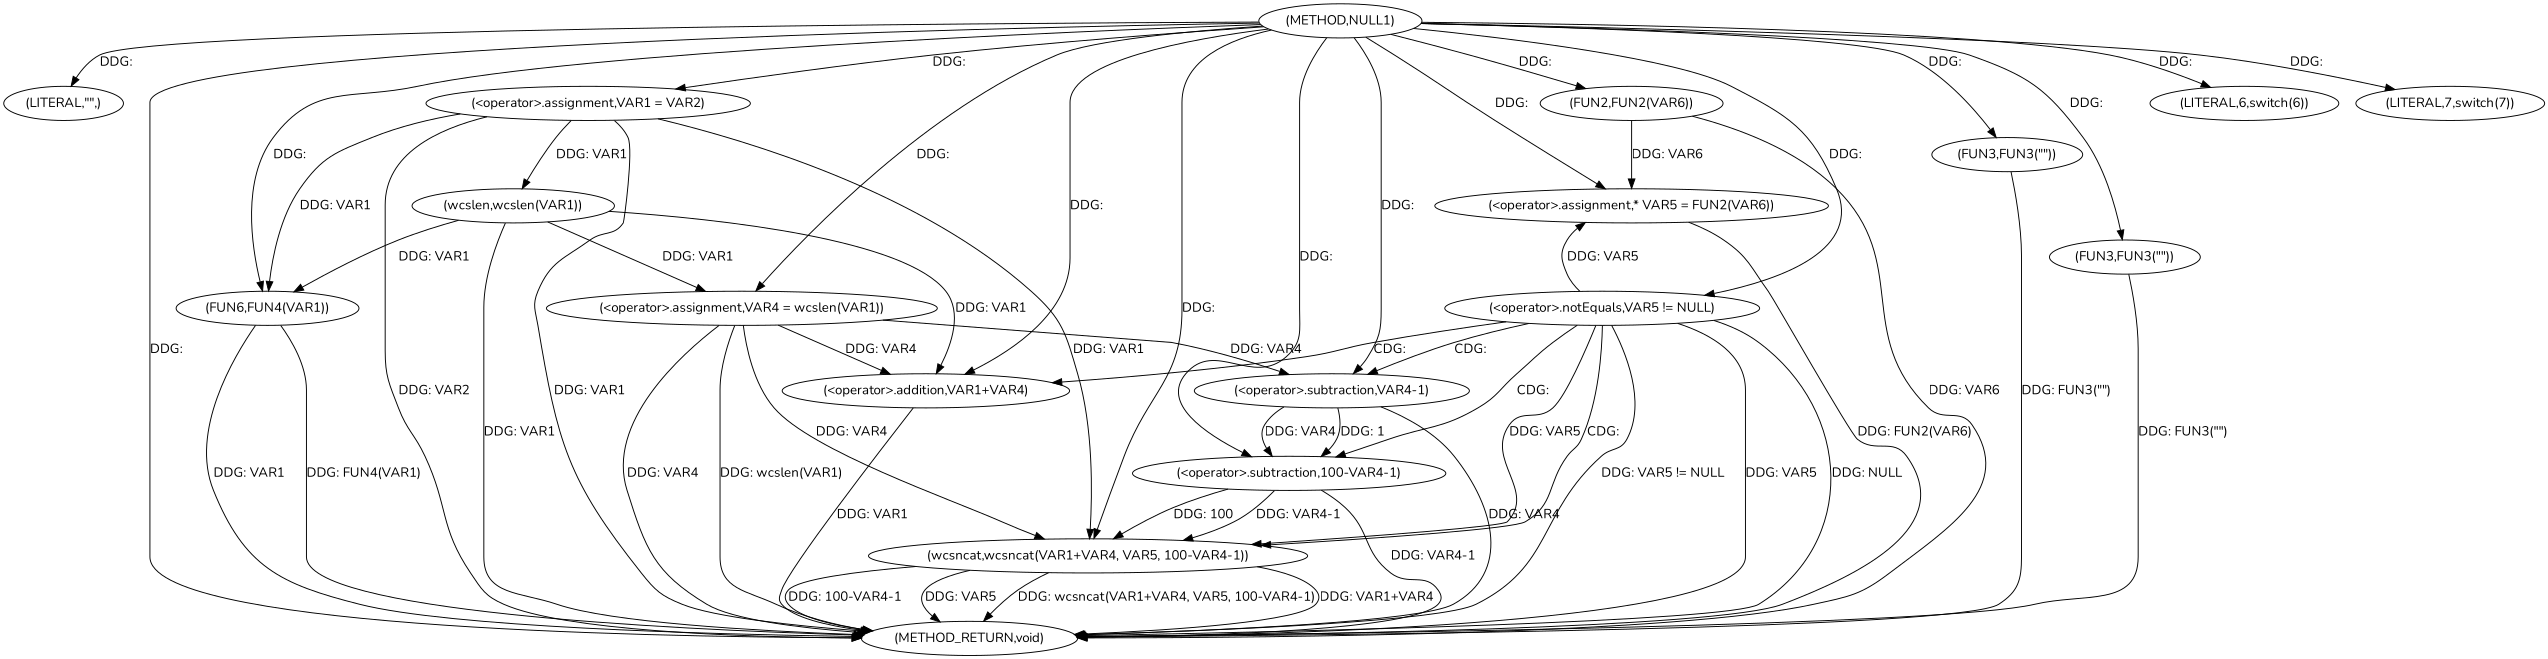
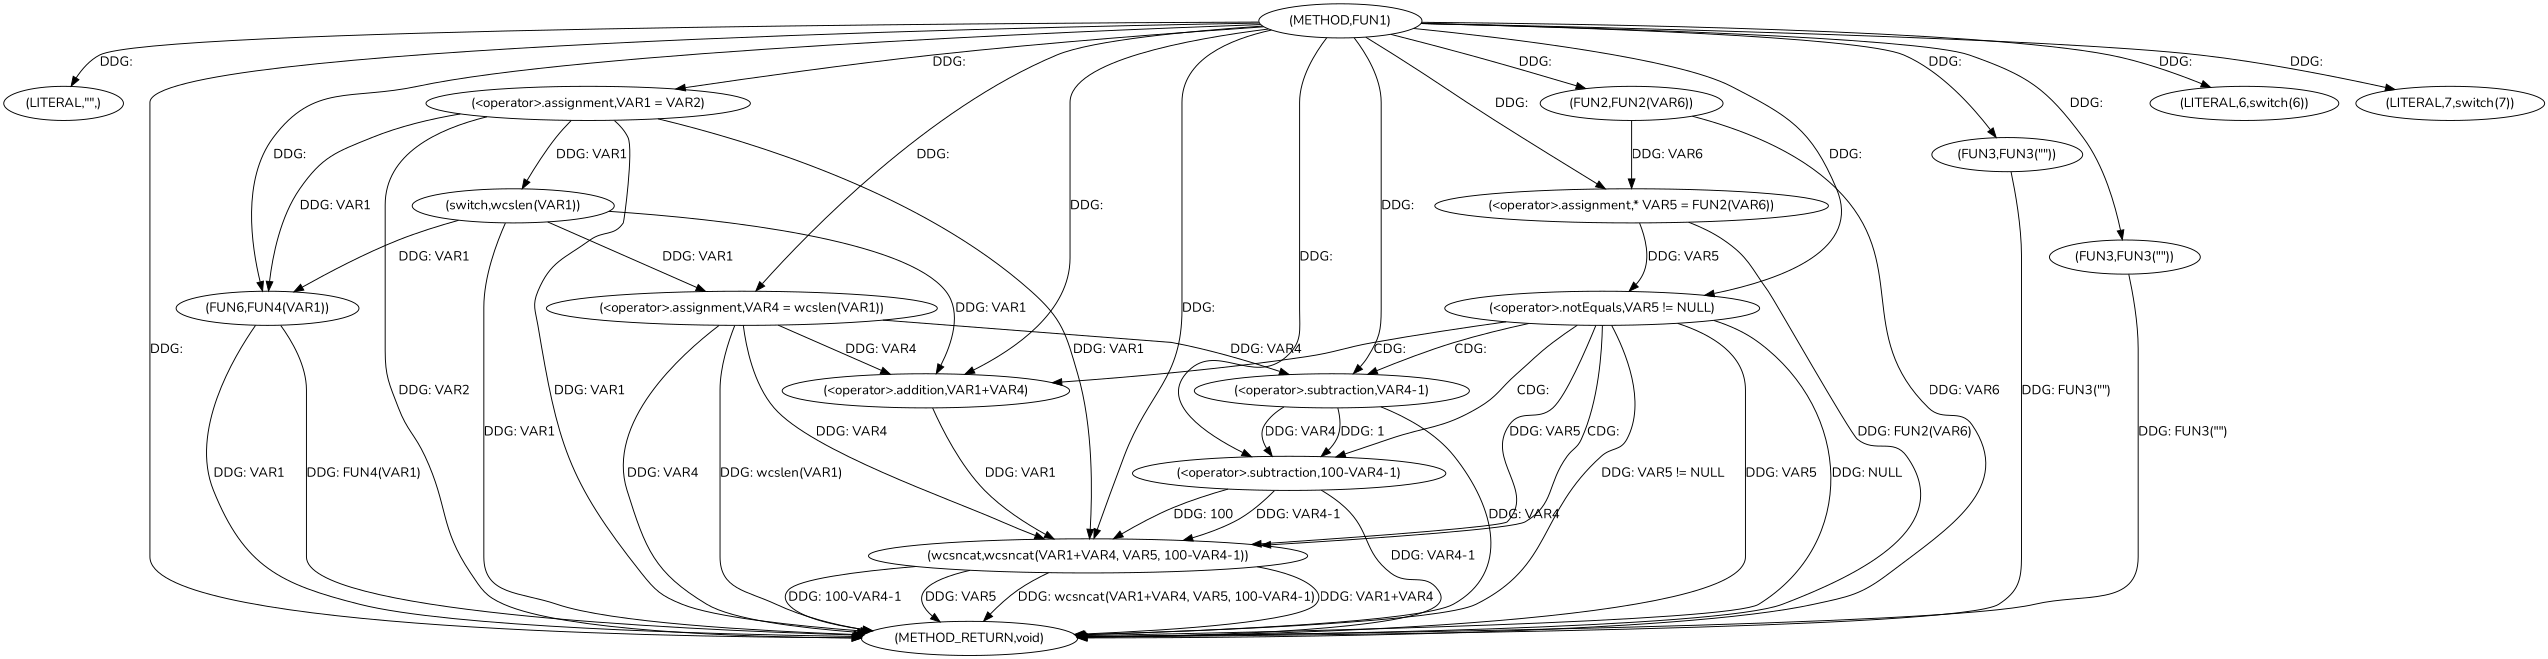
node "(METHOD,NULL1)": label "(METHOD,NULL1)" -> "(METHOD,FUN1)"
node "(wcslen,wcslen(VAR1))": label "(wcslen,wcslen(VAR1))" -> "(switch,wcslen(VAR1))"
edge "(<operator>.notEquals,VAR5 != NULL)" -> "(<operator>.assignment,* VAR5 = FUN2(VAR6))": reversed
edge "(<operator>.addition,VAR1+VAR4)" -> "(METHOD_RETURN,void)": now "(<operator>.addition,VAR1+VAR4)" -> "(wcsncat,wcsncat(VAR1+VAR4, VAR5, 100-VAR4-1))"
